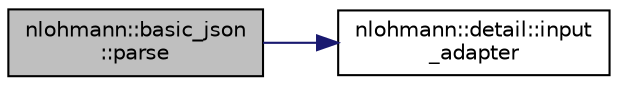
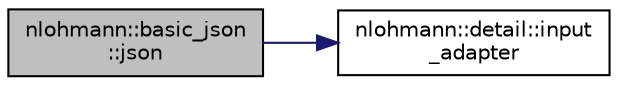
node "nlohmann::basic_json ::parse": label "nlohmann::basic_json ::parse" -> "nlohmann::basic_json ::json"
